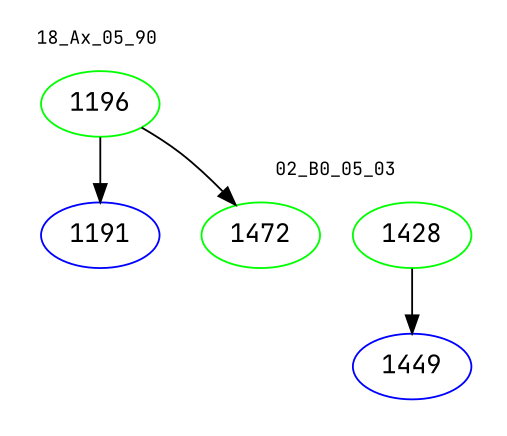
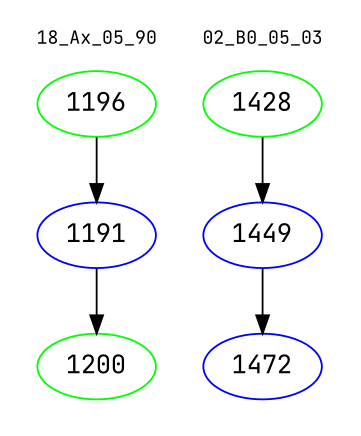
edge "1196" -> "1472": now "1449" -> "1472"
node "1472": color green -> blue
node "1200": added
